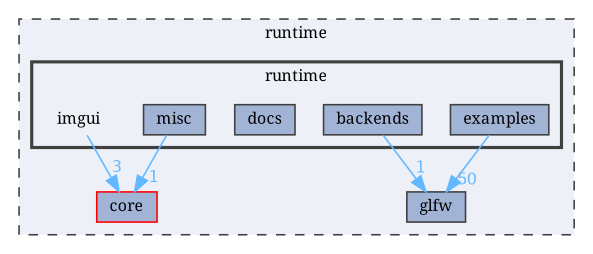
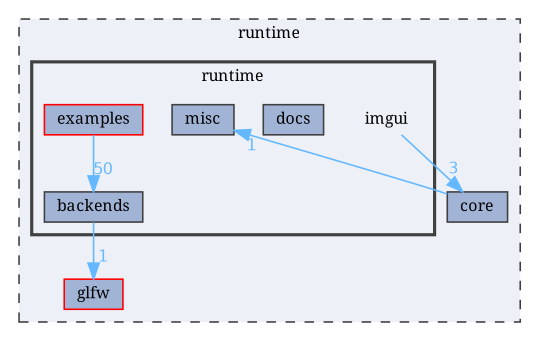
node "examples": color grey25 -> red
edge "examples" -> "glfw": now "examples" -> "backends"
edge "misc" -> "core": reversed
node "core": color red -> grey25
node "glfw": color grey25 -> red
